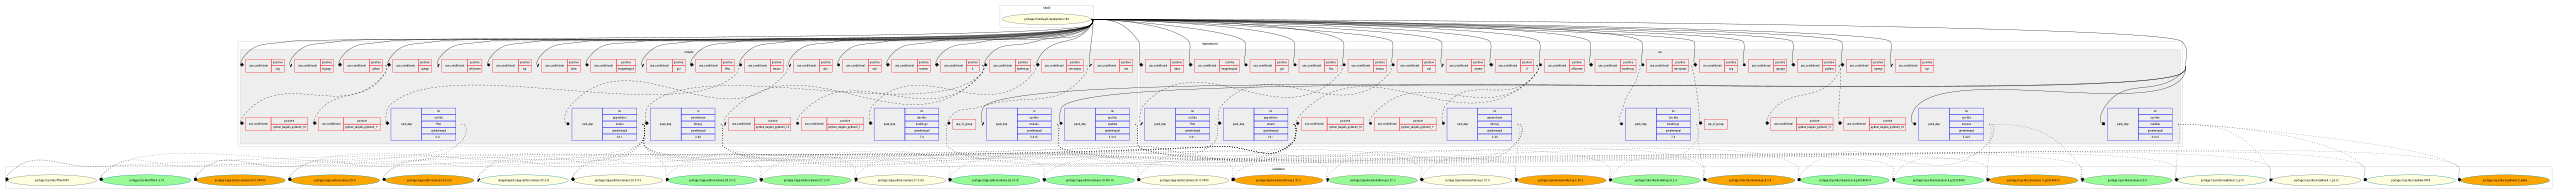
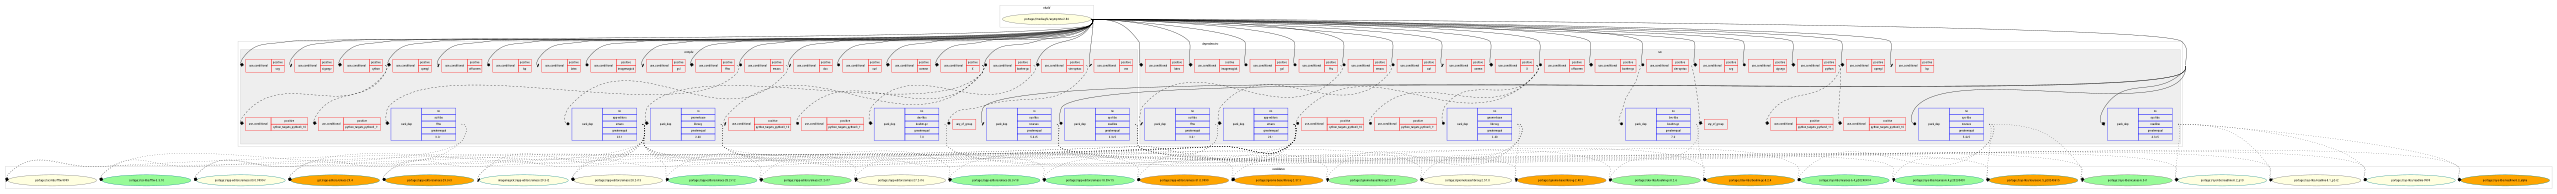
node "portage://app-editors/emacs-30.0.9999-r1": fillcolor orange -> lightyellow
node "portage://app-editors/emacs-29.4": label "portage://app-editors/emacs-29.4" -> "gsl://app-editors/emacs-29.4"
node "portage://app-editors/emacs-31.0.9999": fillcolor lightyellow -> orange
